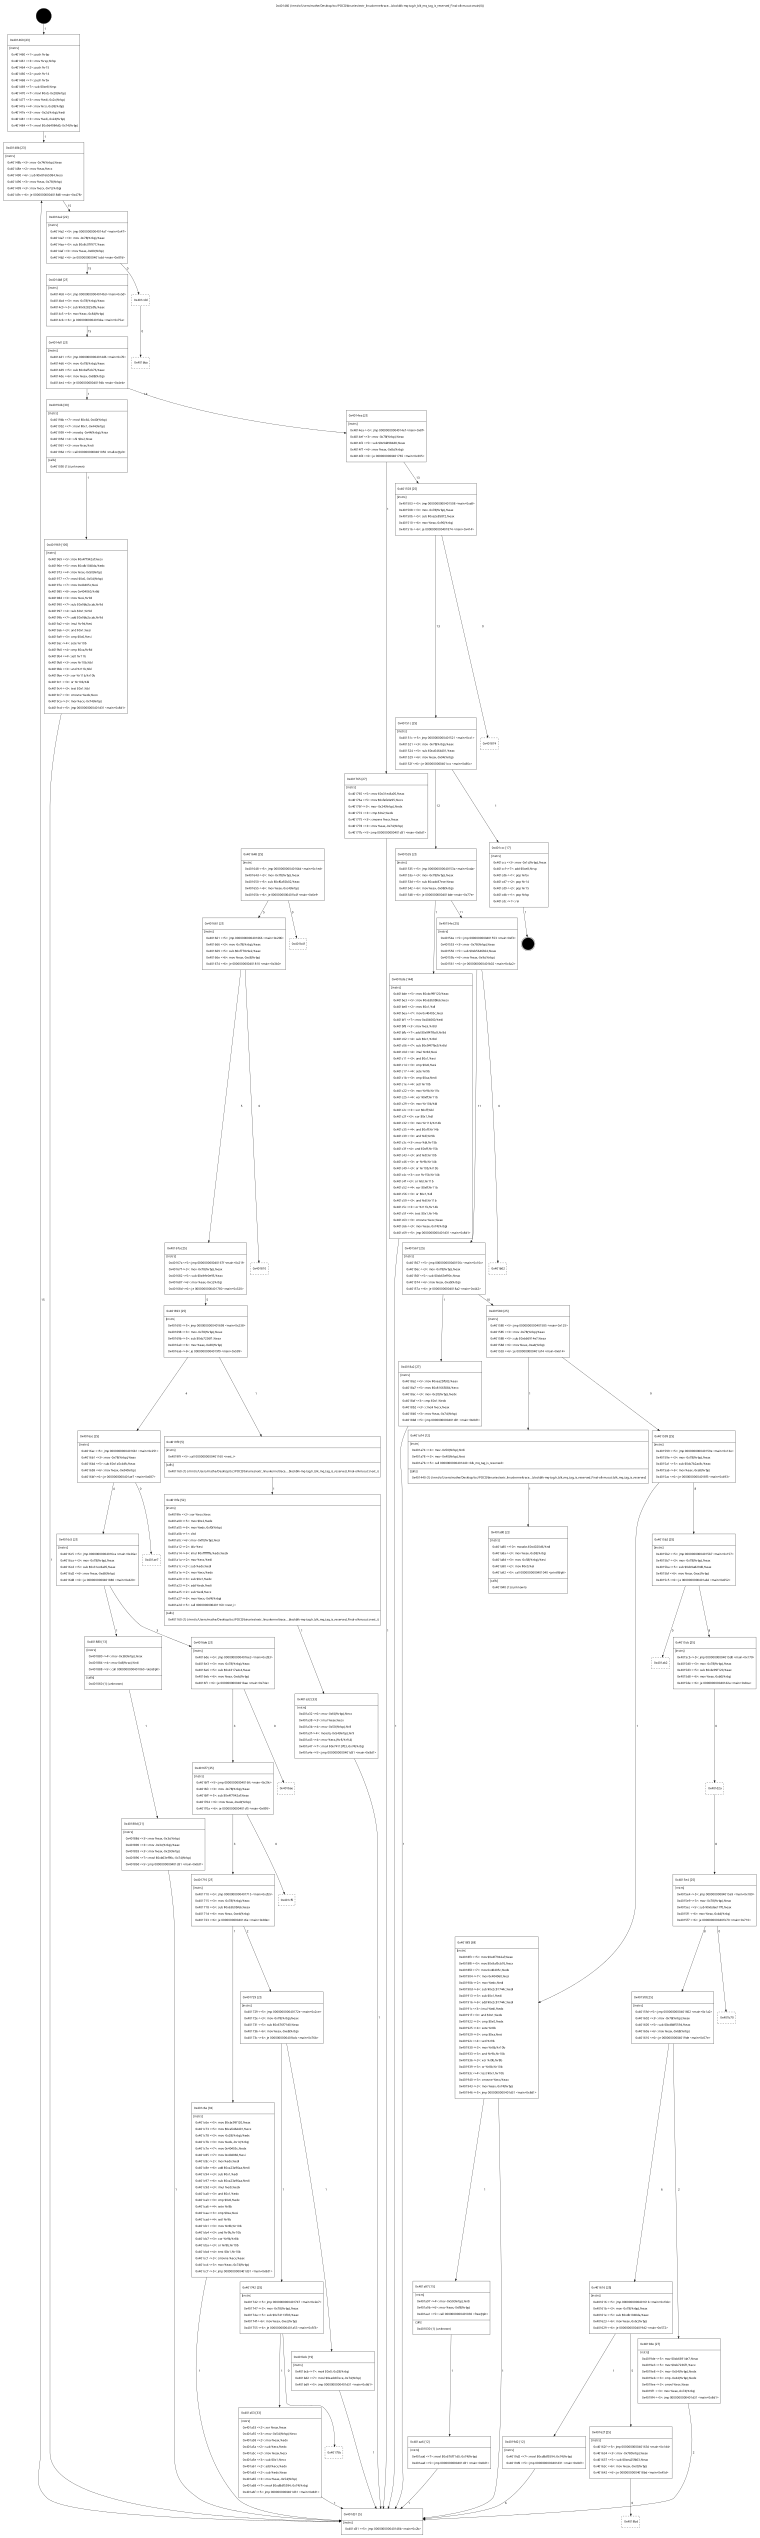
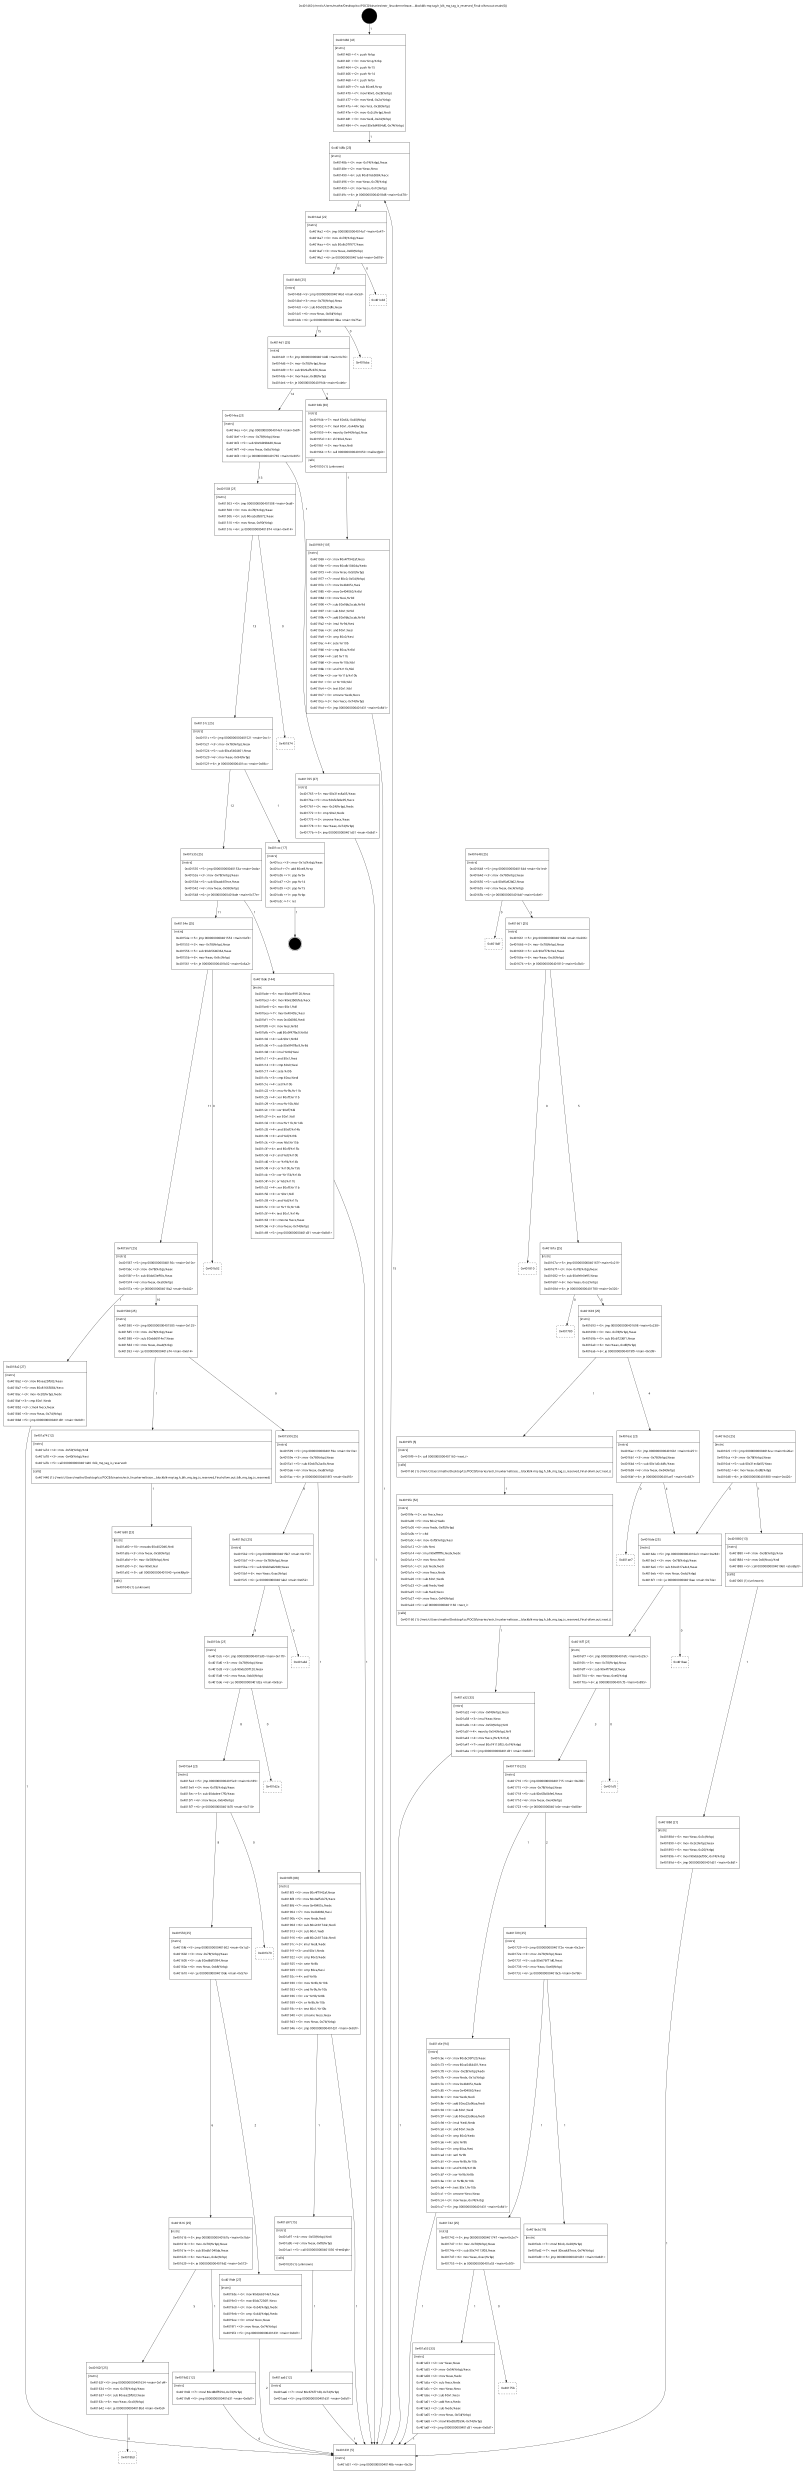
edge "0x401cdd" -> "0x401bba": now "0x4014b8 [25]" -> "0x401bba"
node "0x401780": added
edge "0x4016ac [25]" -> "0x4016c5 [25]": now "0x4016ac [25]" -> "0x4016de [25]"
edge "0x401d2a" -> "0x4015e4 [25]": now "0x4015cb [25]" -> "0x4015e4 [25]"
edge "0x401bcb [19]" -> "0x401d31 [5]": removed, label "1"
